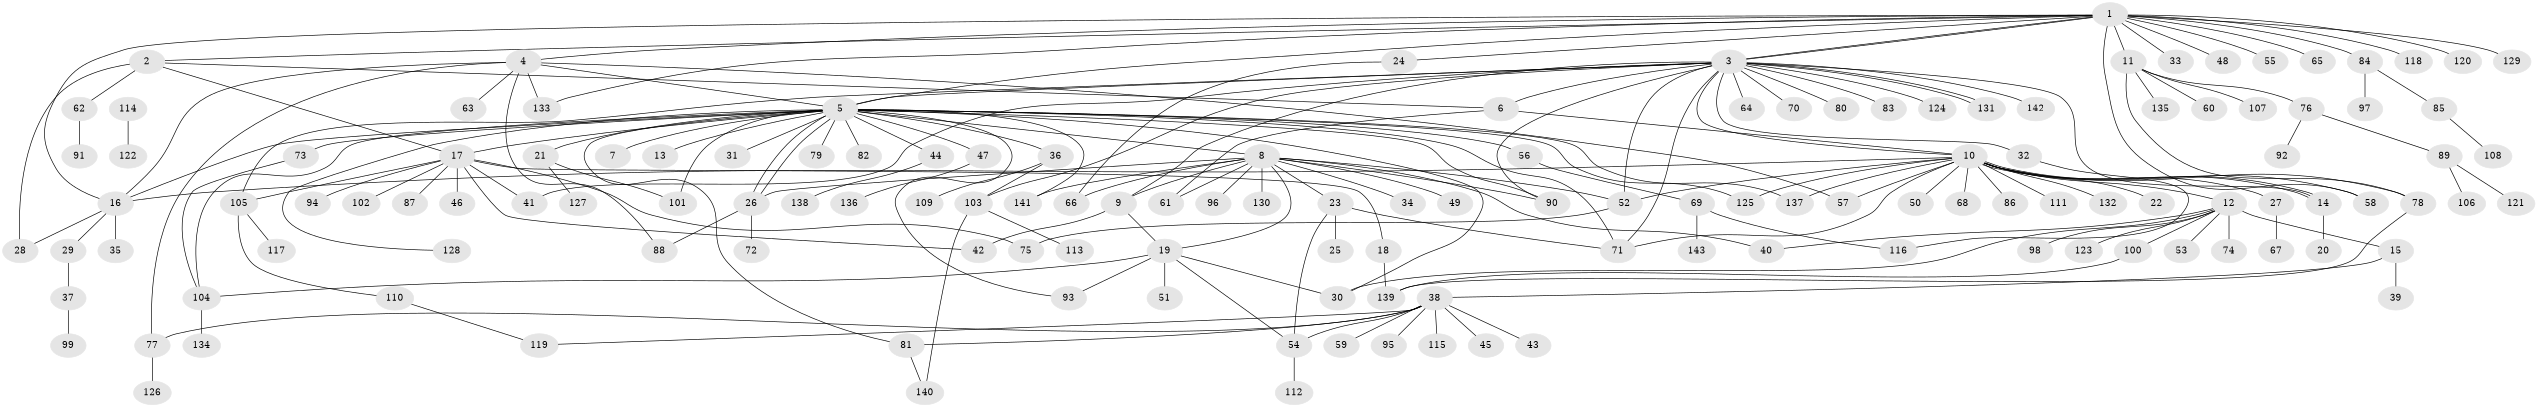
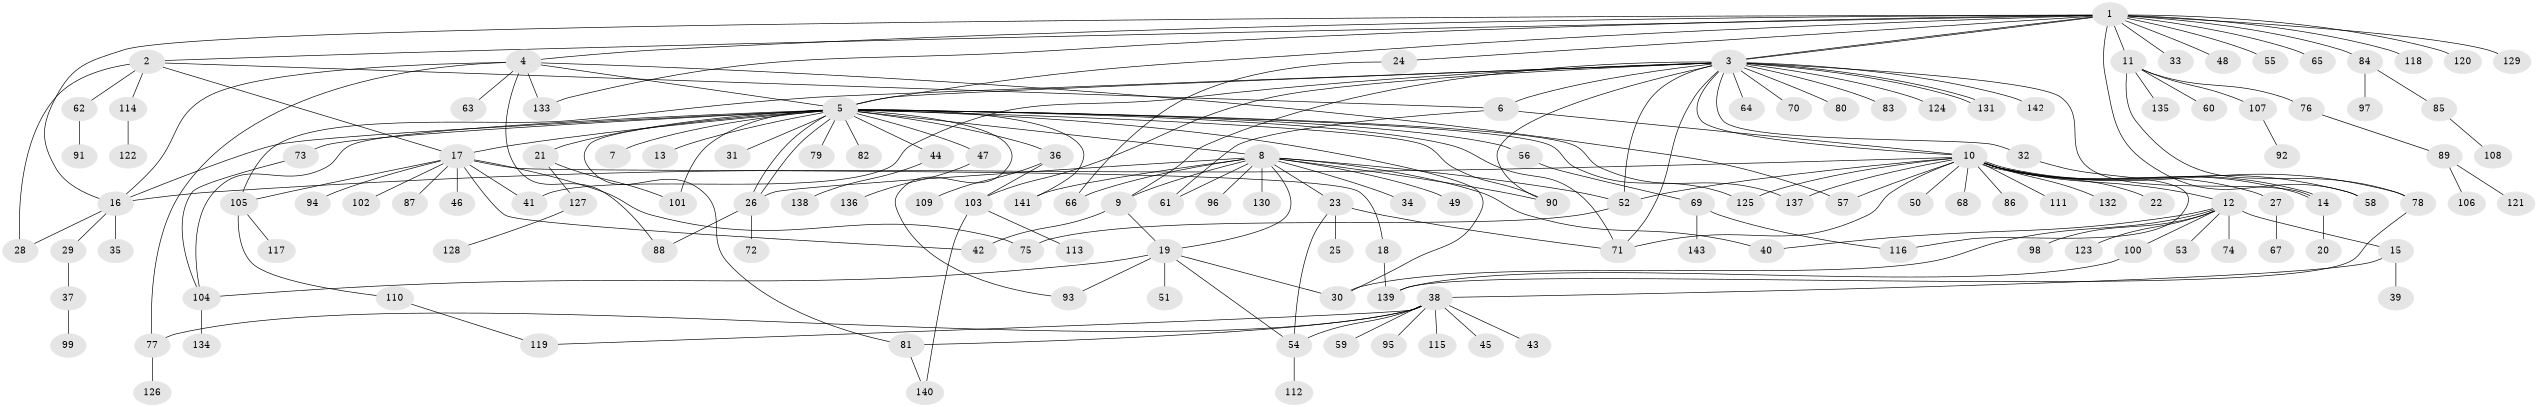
edge "2" -- "114": added
edge "76" -- "92": now "107" -- "92"
edge "5" -- "128": now "127" -- "128"
